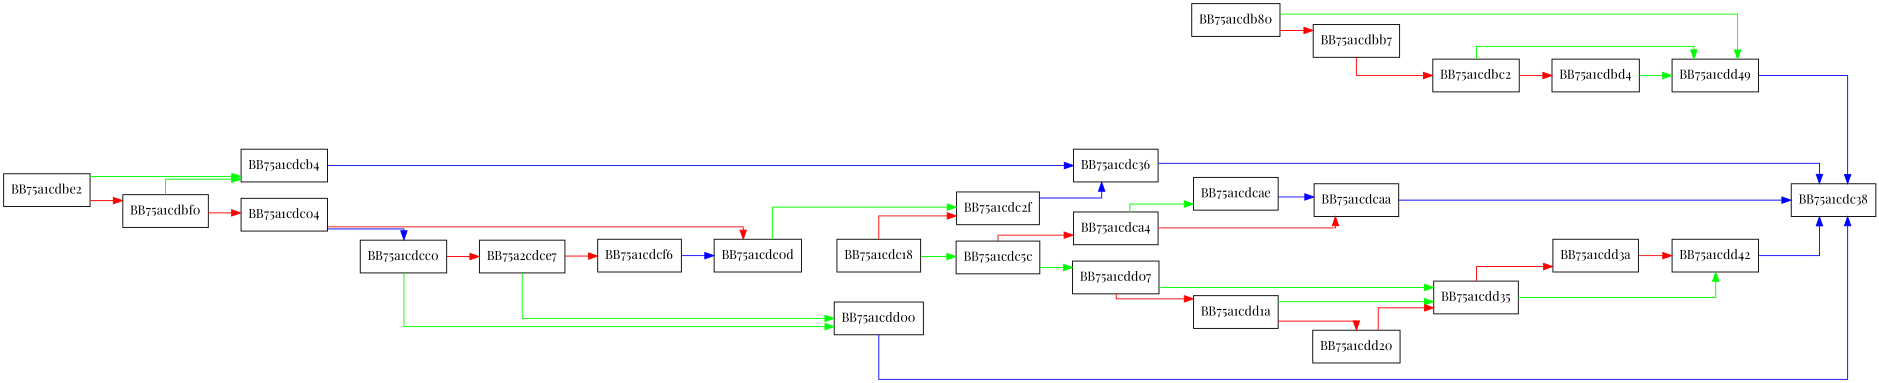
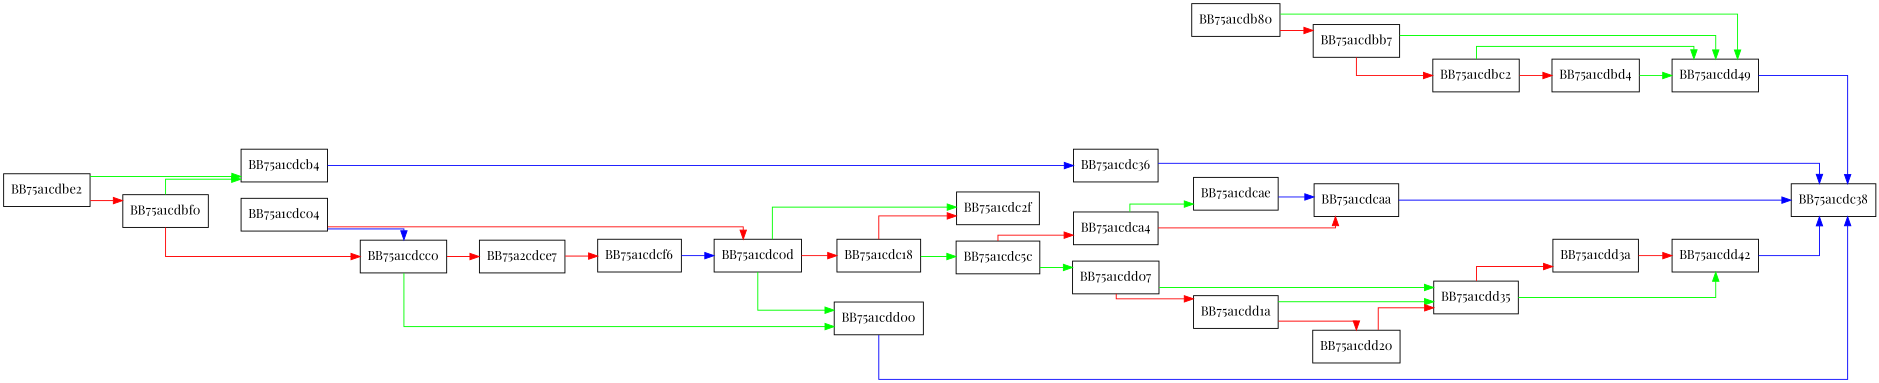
edge "BB75a1cdbb7" -> "BB75a1cdd49": added
edge "BB75a1cdc2f" -> "BB75a1cdc36": removed
edge "BB75a1cdbf0" -> "BB75a1cdc04": now "BB75a1cdbf0" -> "BB75a1cdcc0"
edge "BB75a1cdc0d" -> "BB75a1cdc18": added
edge "BB75a2cdce7" -> "BB75a1cdd00": now "BB75a1cdc0d" -> "BB75a1cdd00"
